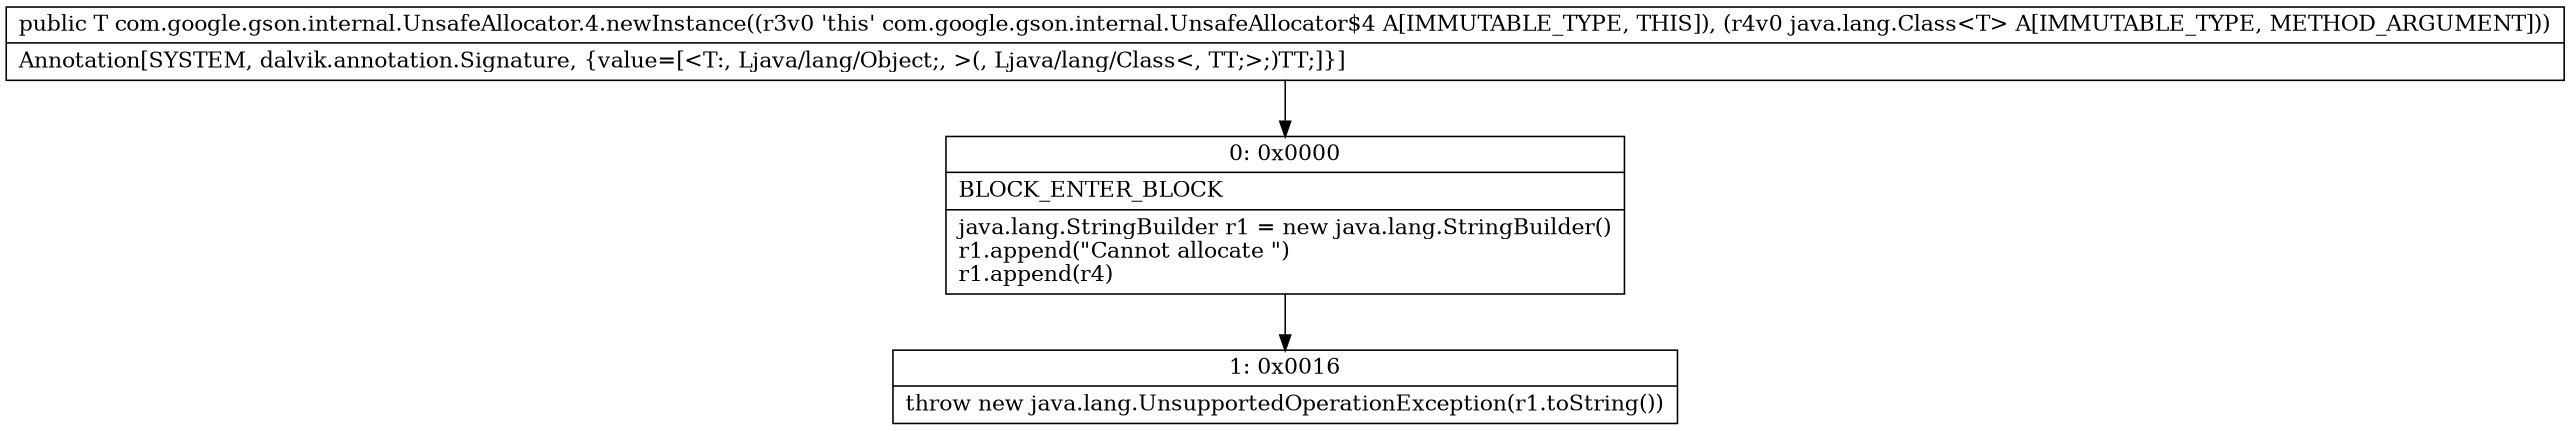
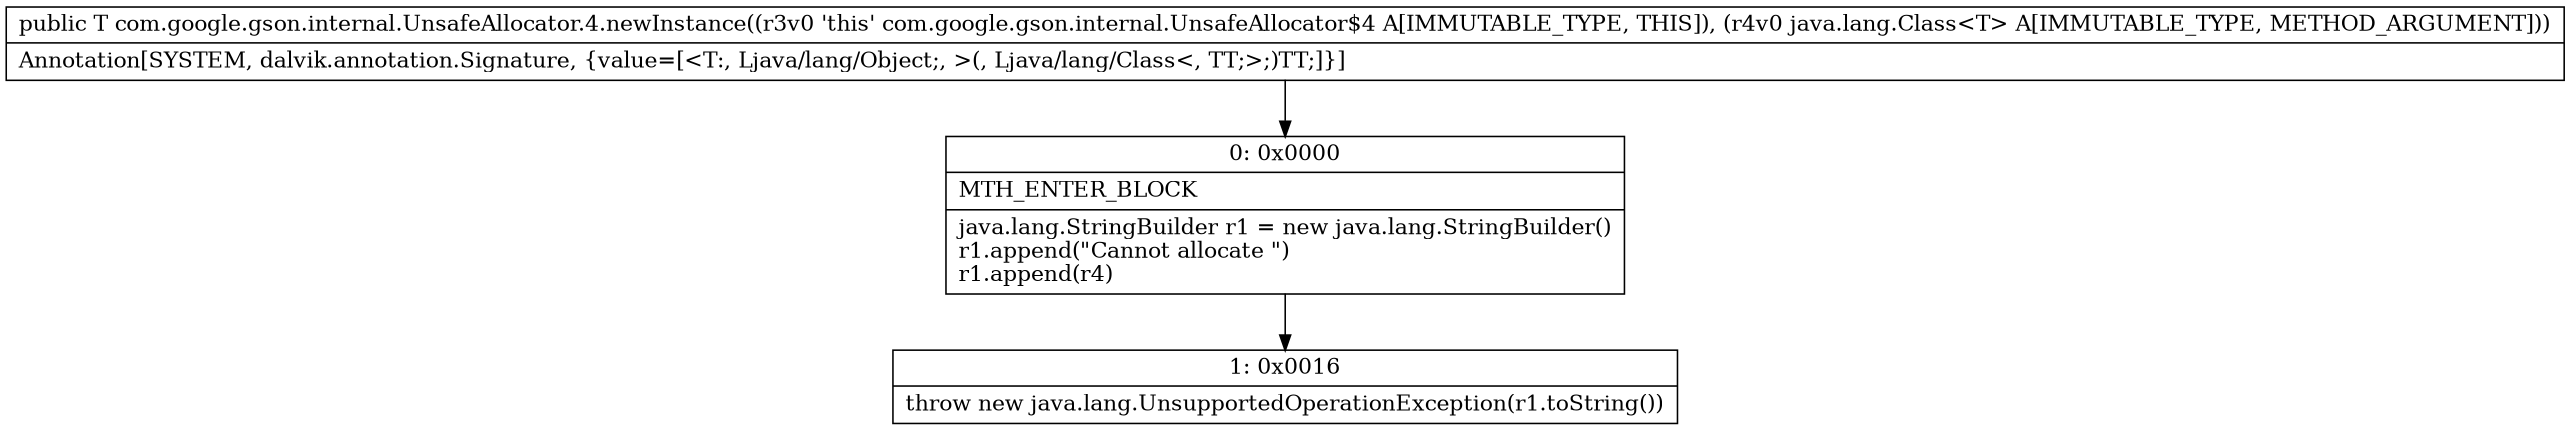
node "0: 0x0000": text "BLOCK_ENTER_BLOCK" -> "MTH_ENTER_BLOCK"
